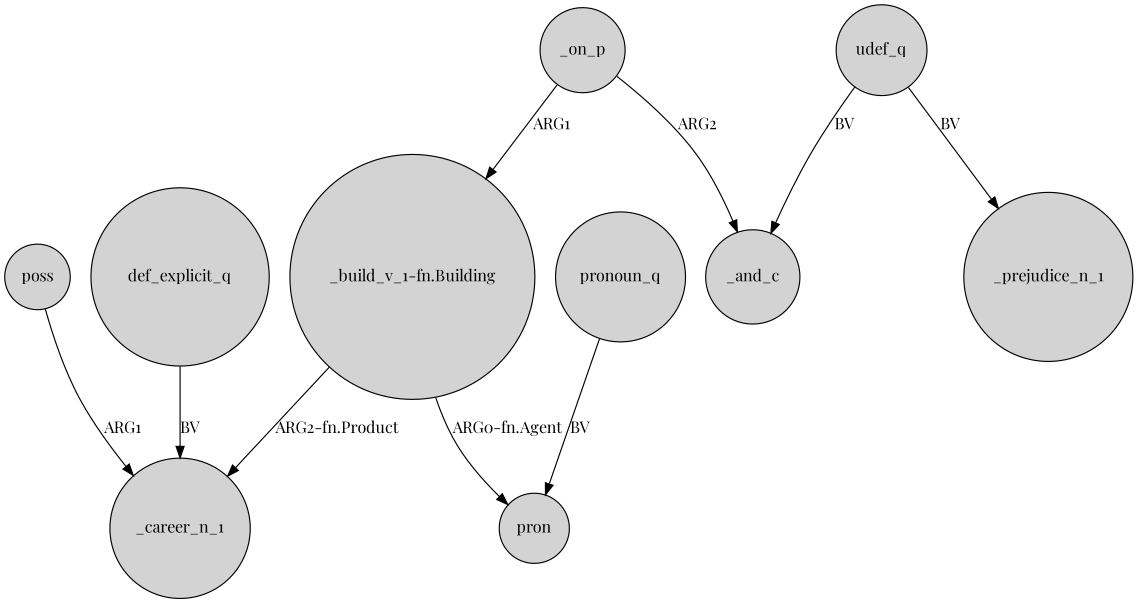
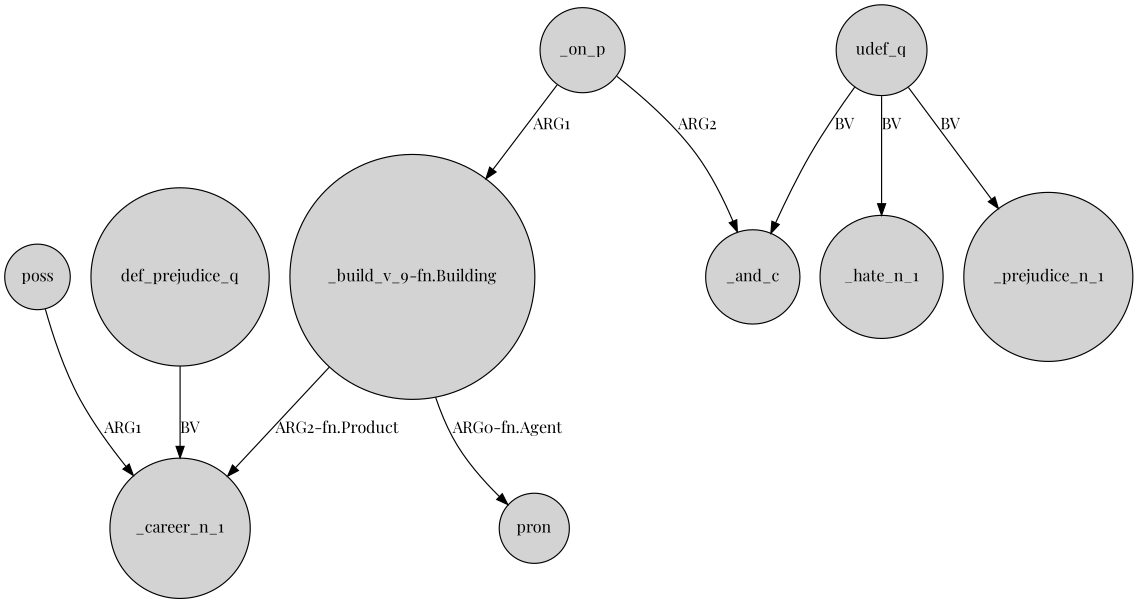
node "def_explicit_q": label "def_explicit_q" -> "def_prejudice_q"
node "_build_v_1-fn.Building": label "_build_v_1-fn.Building" -> "_build_v_9-fn.Building"
node "pronoun_q": removed
node "_hate_n_1": added
